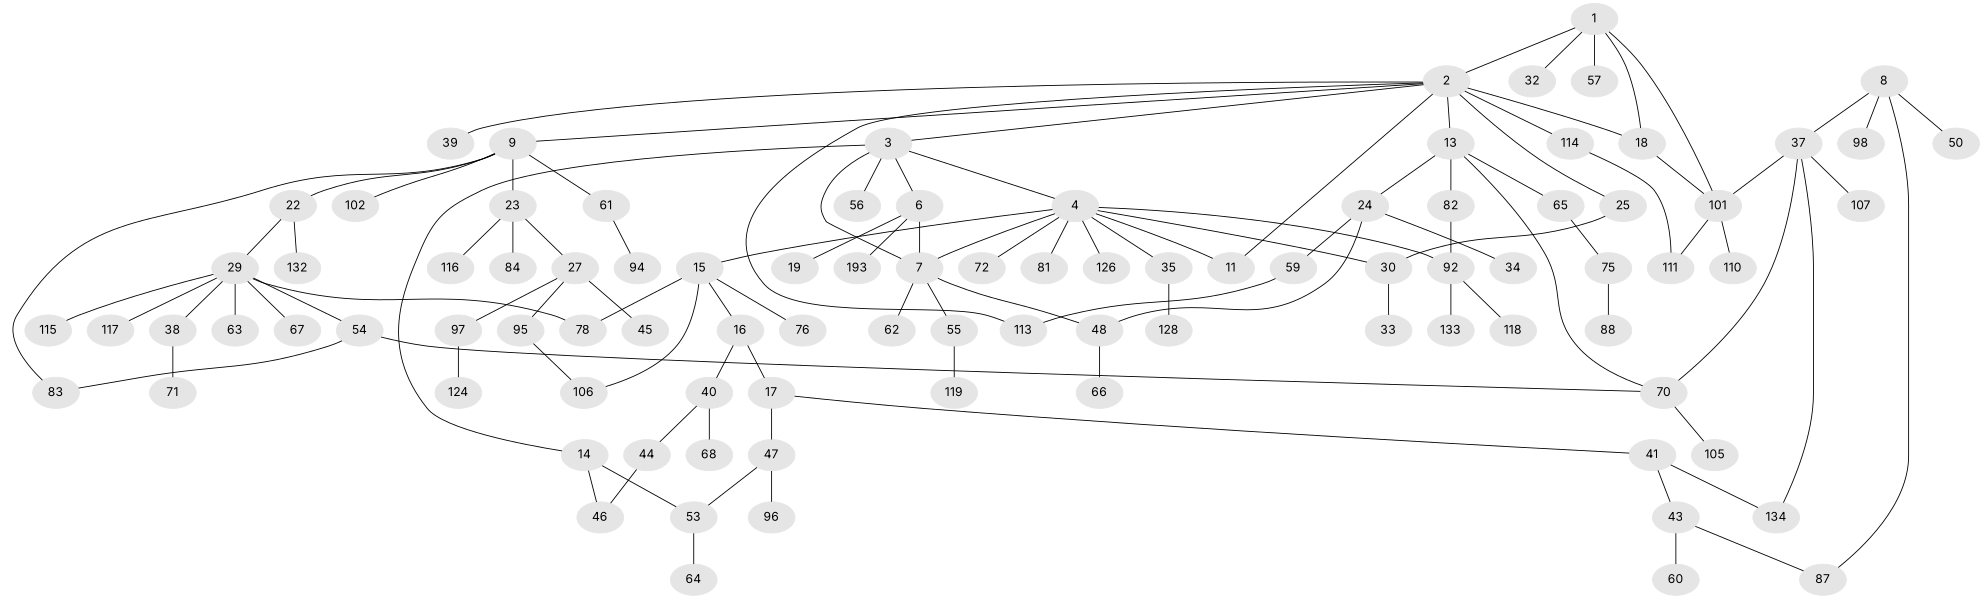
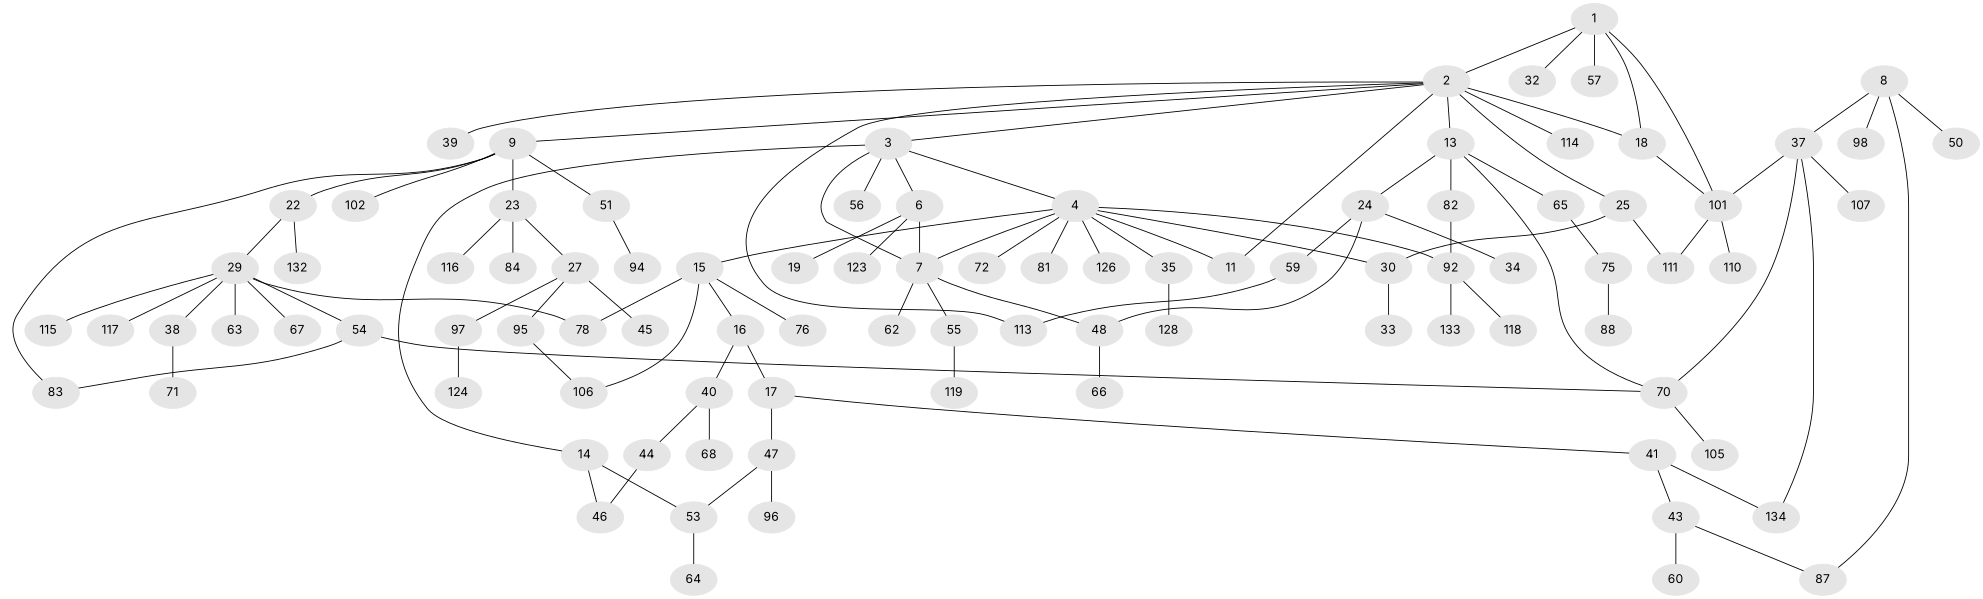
edge "114" -- "111": now "25" -- "111"
node "61": label "61" -> "51"
node "193": label "193" -> "123"
